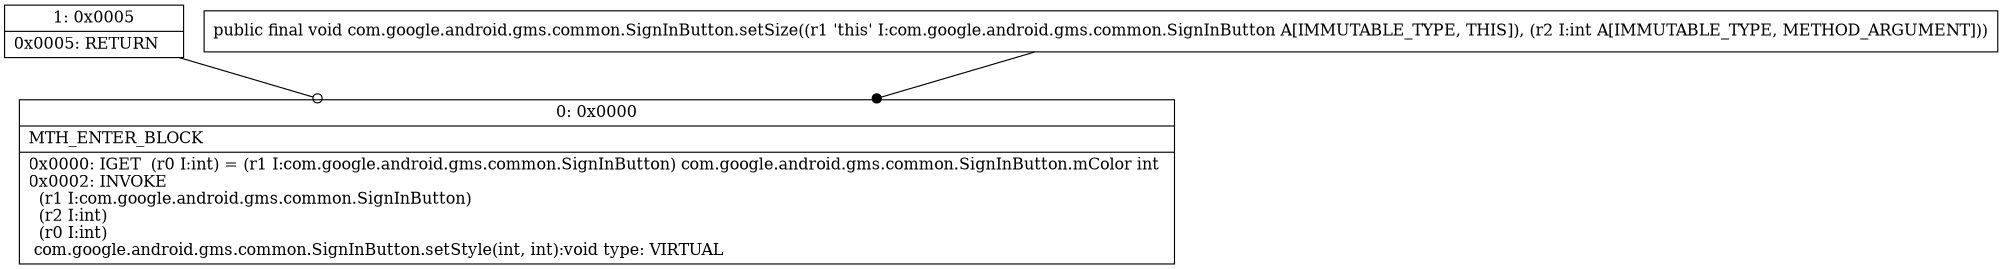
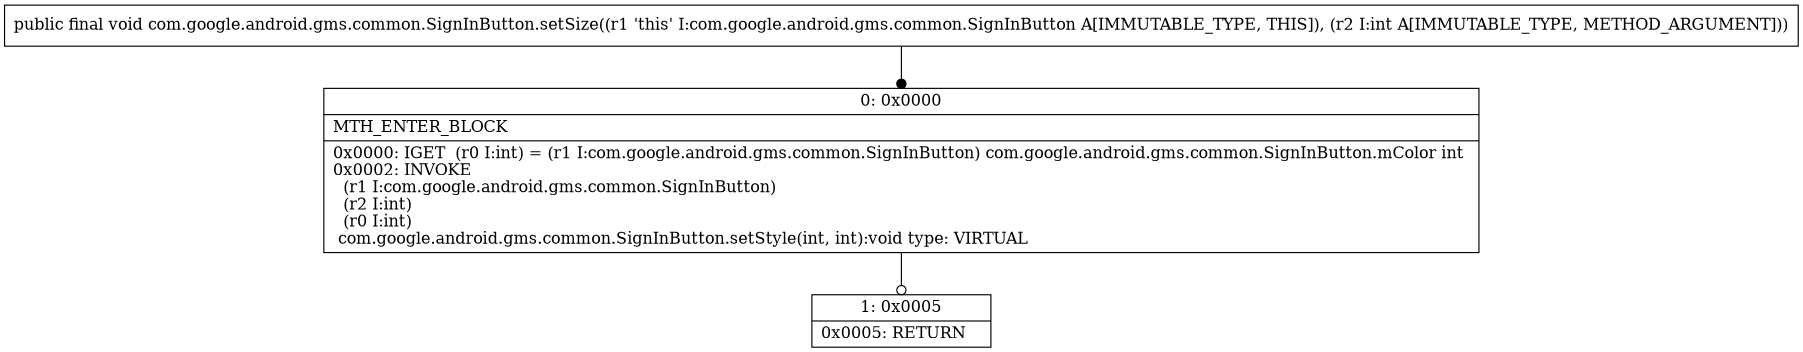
edge "1: 0x0005" -> "0: 0x0000": reversed
